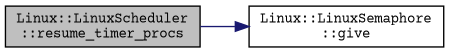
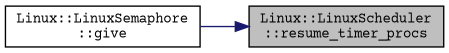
edge "Linux::LinuxScheduler ::resume_timer_procs" -> "Linux::LinuxSemaphore ::give": reversed
